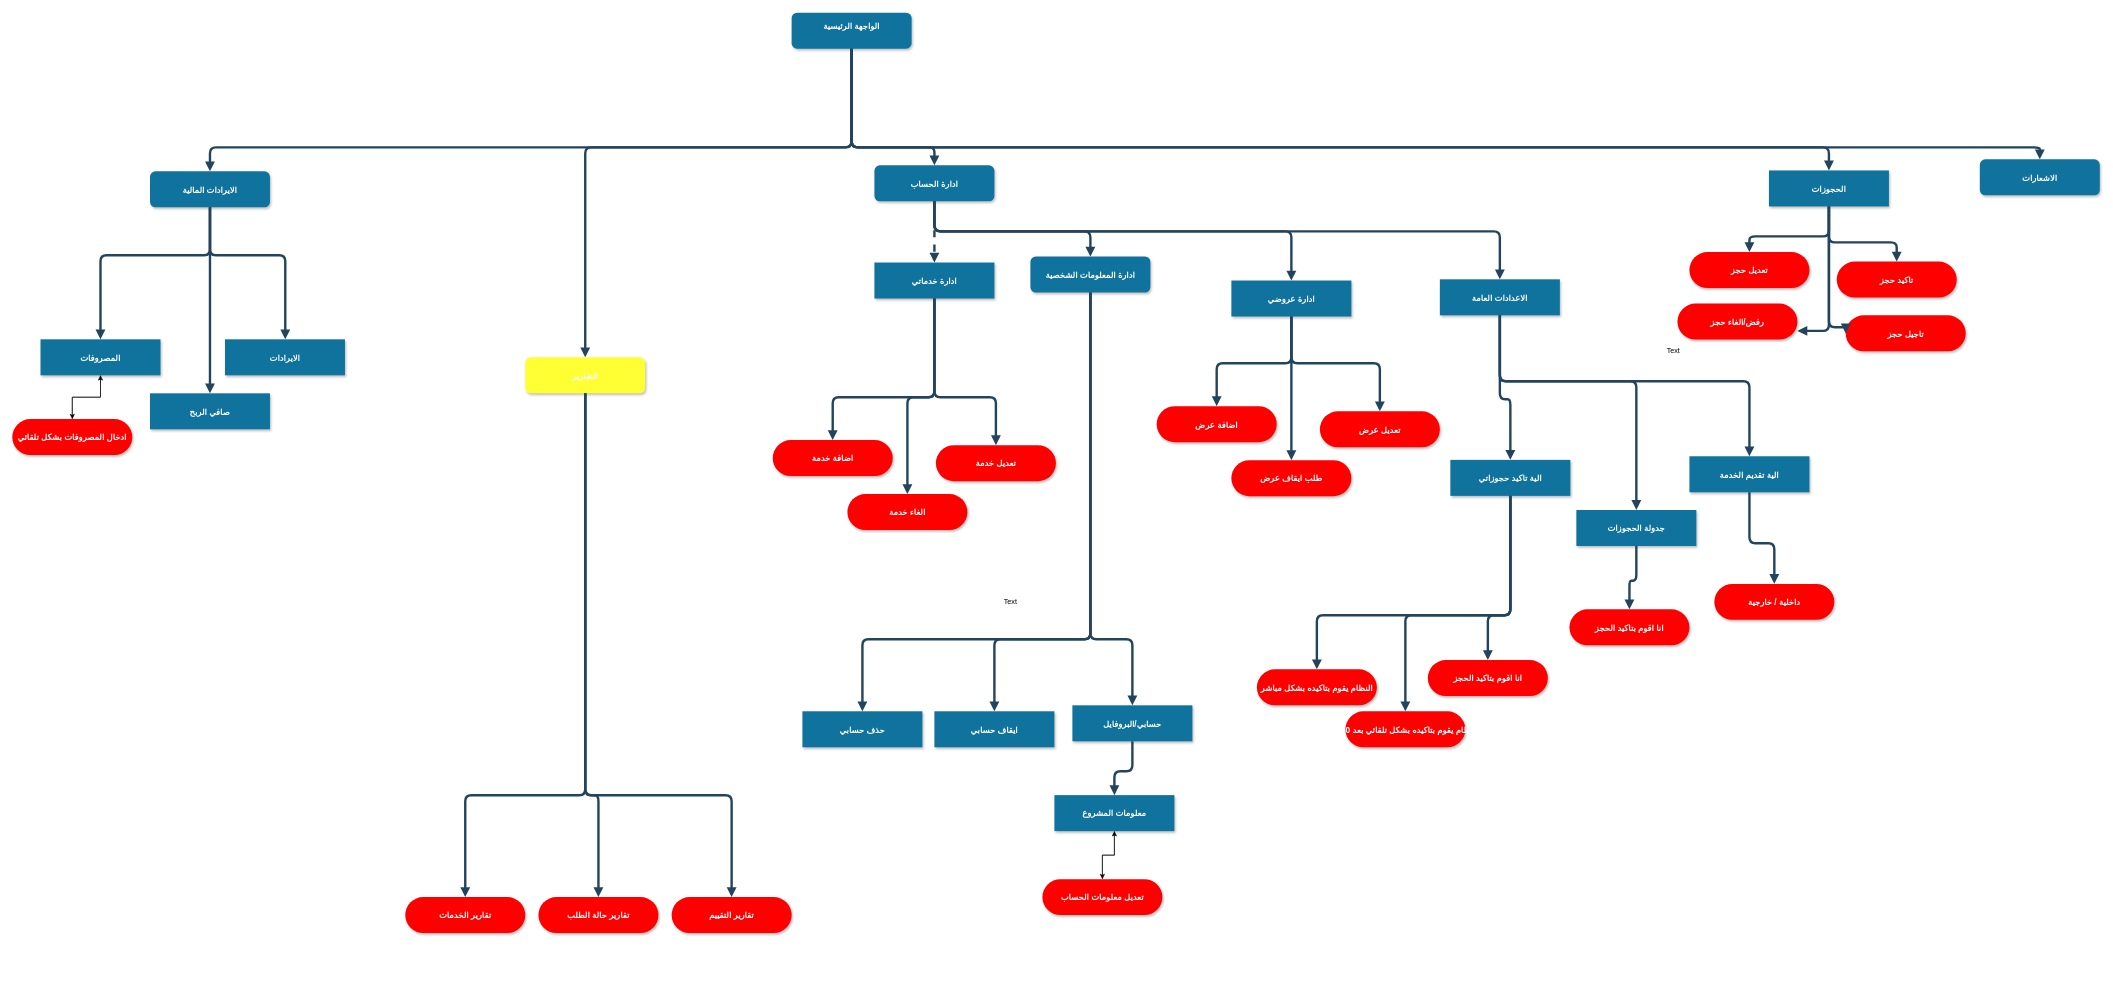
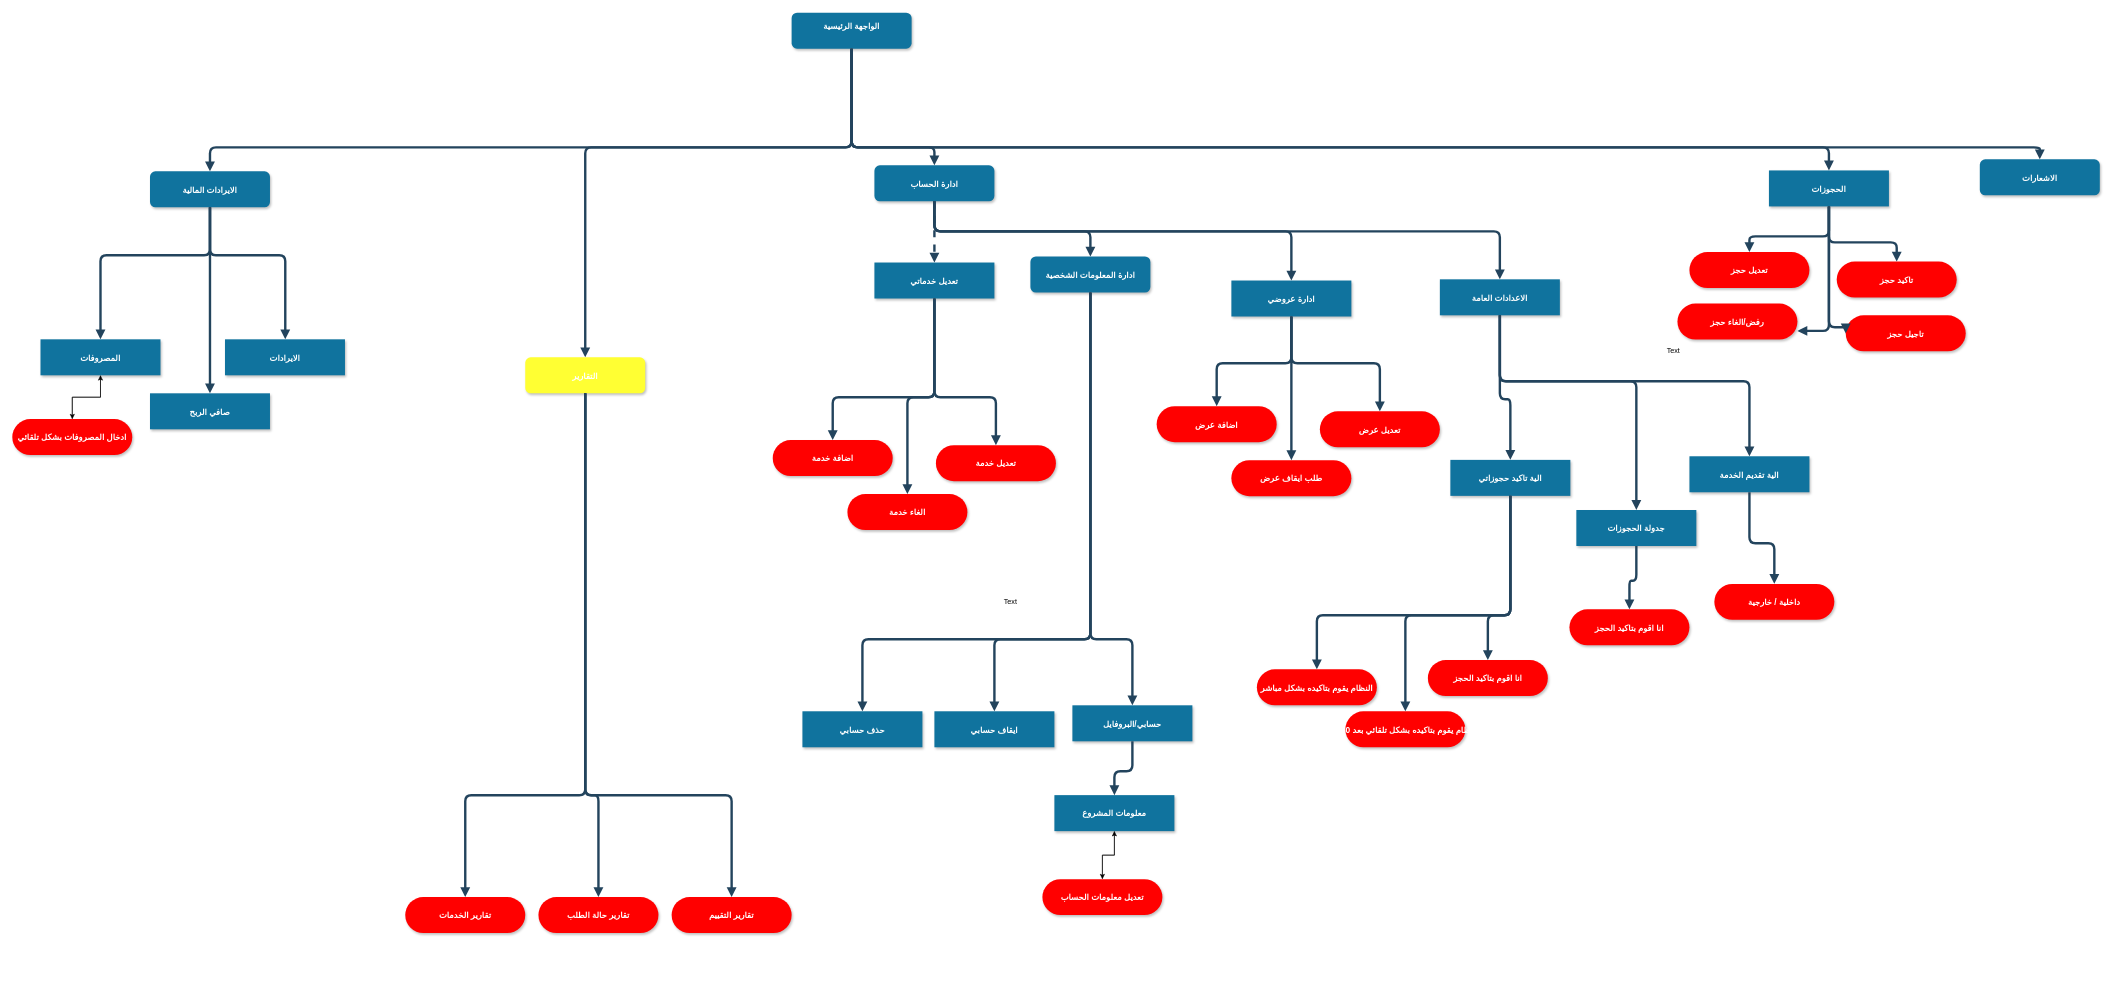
node "ادارة خدماتي": label "ادارة خدماتي" -> "تعديل خدماتي"
